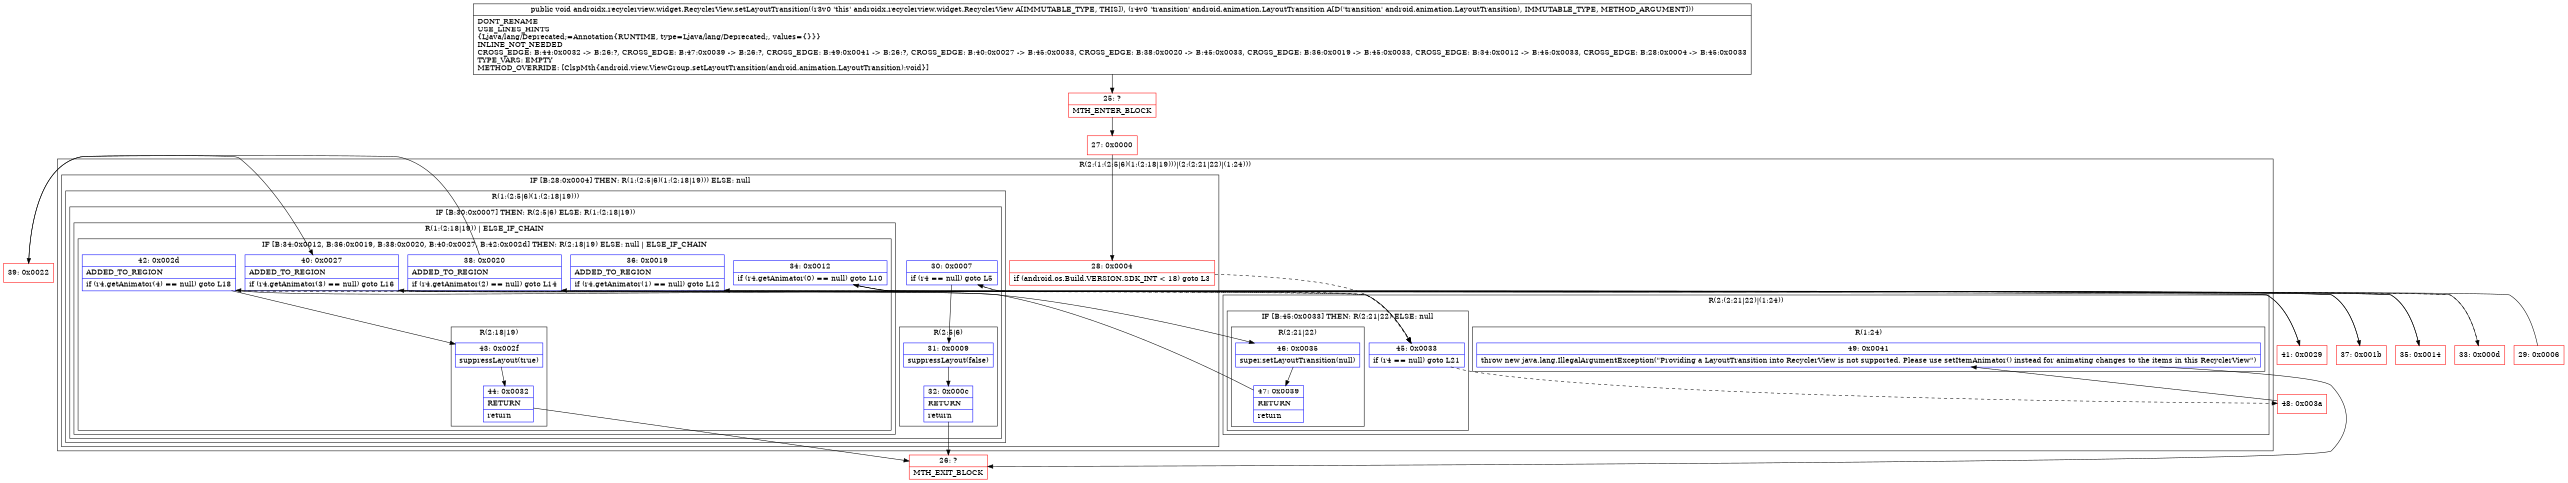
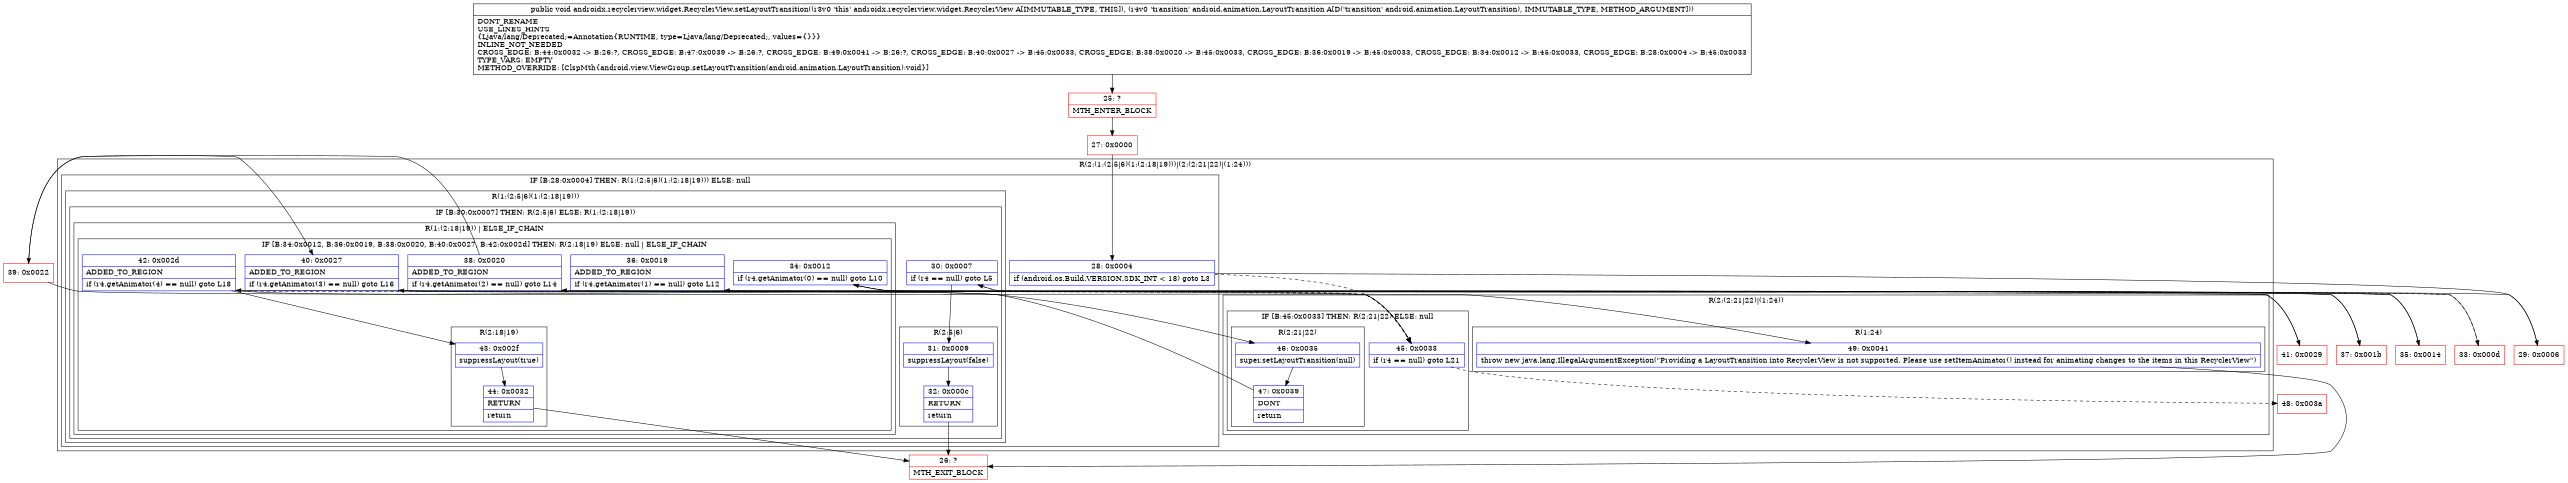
node "28: 0x0004": color red -> blue
edge "28: 0x0004" -> "29: 0x0006": added
edge "36: 0x0019" -> "45: 0x0033": added
edge "48: 0x003a" -> "49: 0x0041": now "39: 0x0022" -> "49: 0x0041"
node "47: 0x0039": text "RETURN" -> "DONT"
